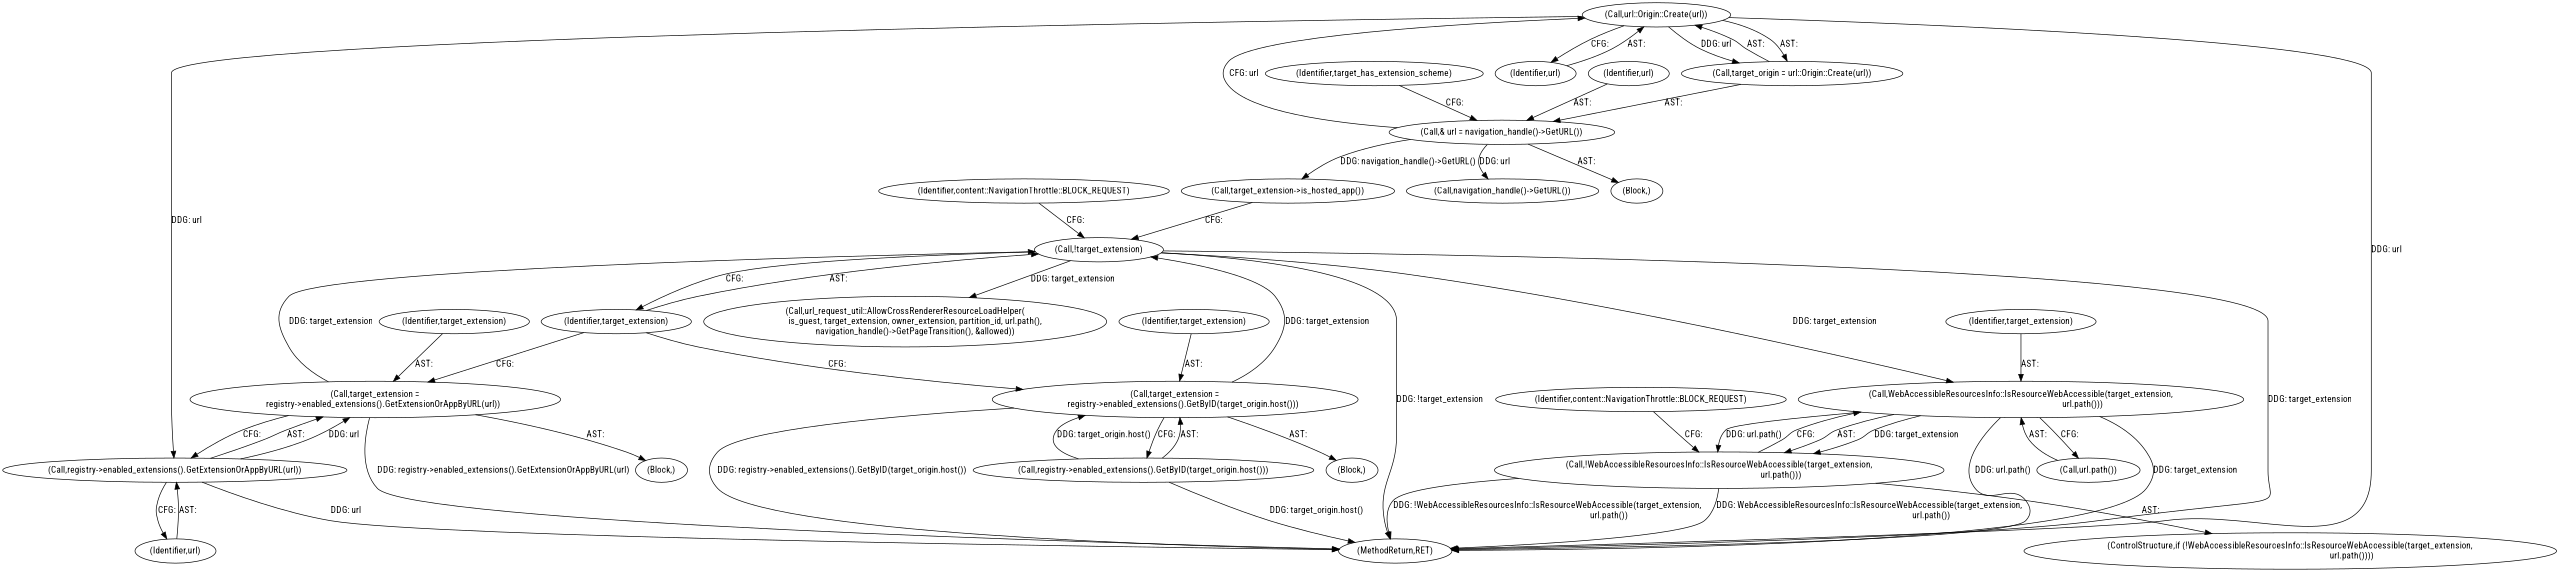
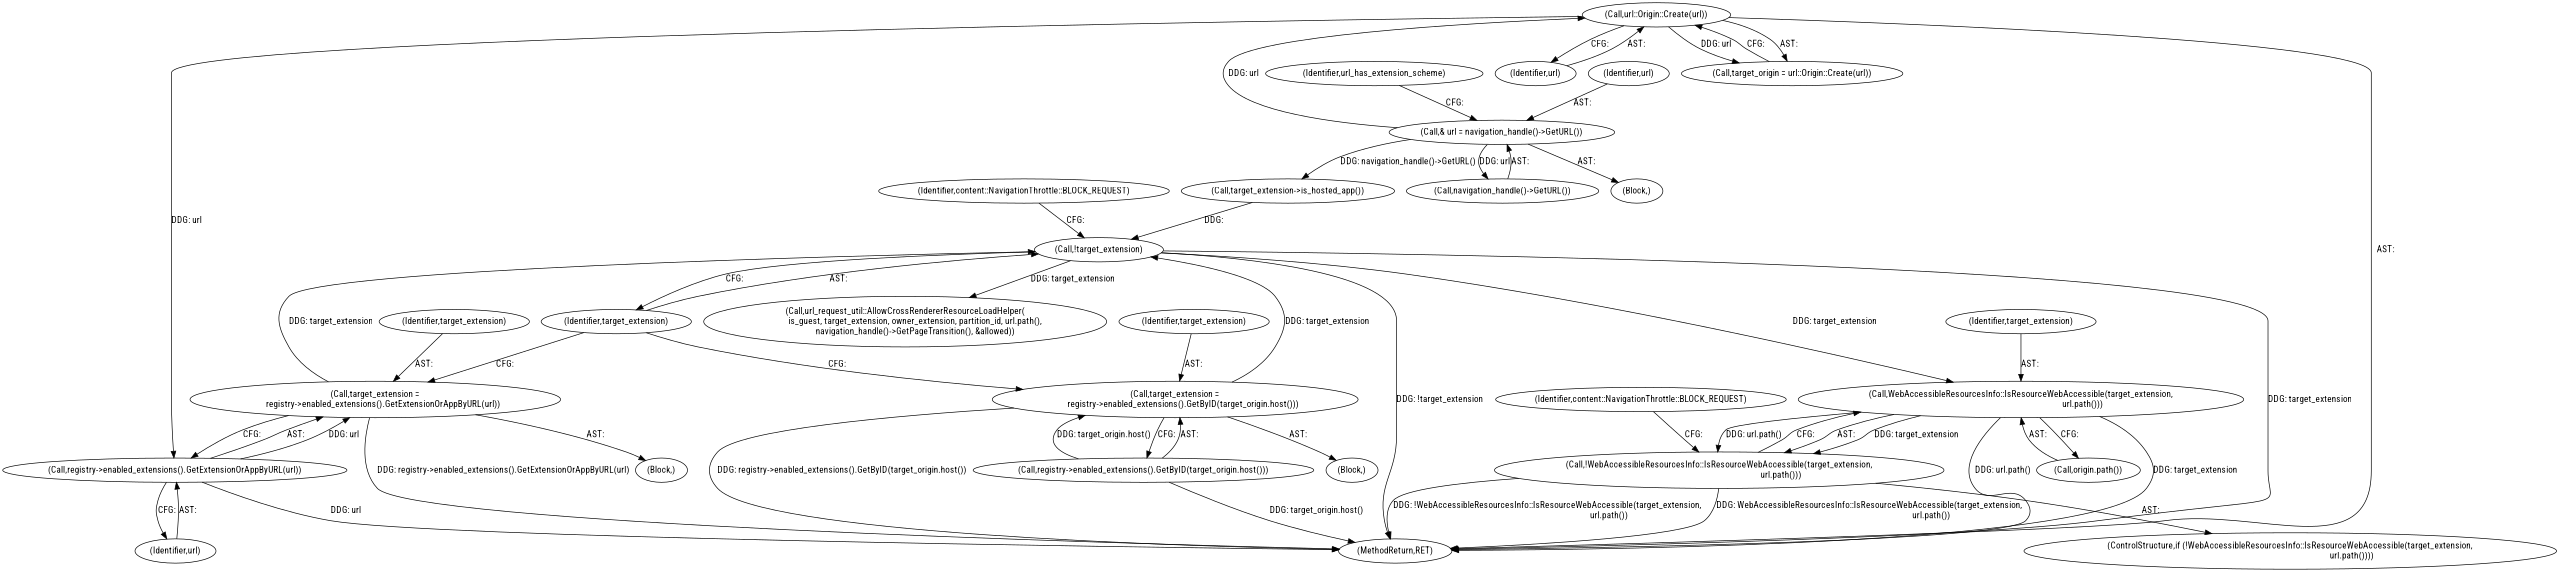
edge "(Call,target_origin = url::Origin::Create(url))" -> "(Call,url::Origin::Create(url))": label "AST: " -> "CFG: "
edge "(Call,& url = navigation_handle()->GetURL())" -> "(Call,url::Origin::Create(url))": label "CFG: url" -> "DDG: url"
node "(Identifier,target_has_extension_scheme)": label "(Identifier,target_has_extension_scheme)" -> "(Identifier,url_has_extension_scheme)"
edge "(Call,target_origin = url::Origin::Create(url))" -> "(Call,& url = navigation_handle()->GetURL())": now "(Call,navigation_handle()->GetURL())" -> "(Call,& url = navigation_handle()->GetURL())"
edge "(Call,target_extension->is_hosted_app())" -> "(Call,!target_extension)": label "CFG: " -> "DDG: "
edge "(Call,url::Origin::Create(url))" -> "(MethodReturn,RET)": label "DDG: url" -> "AST: "
node "(Call,url.path())": label "(Call,url.path())" -> "(Call,origin.path())"
